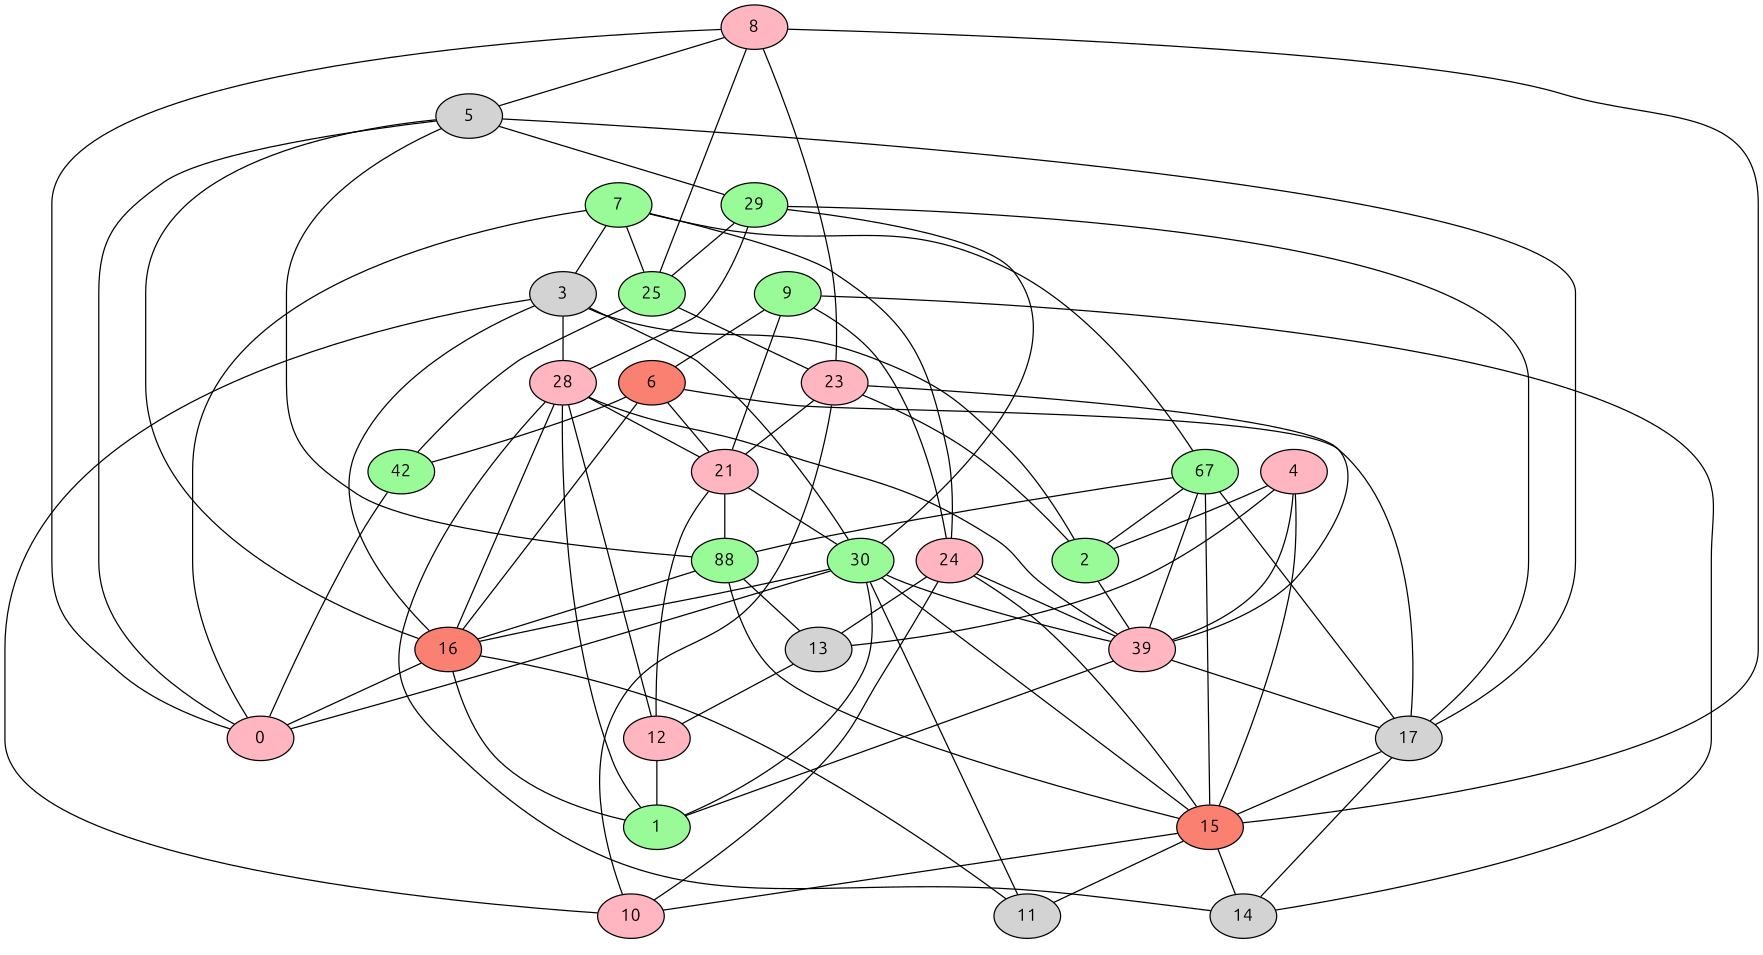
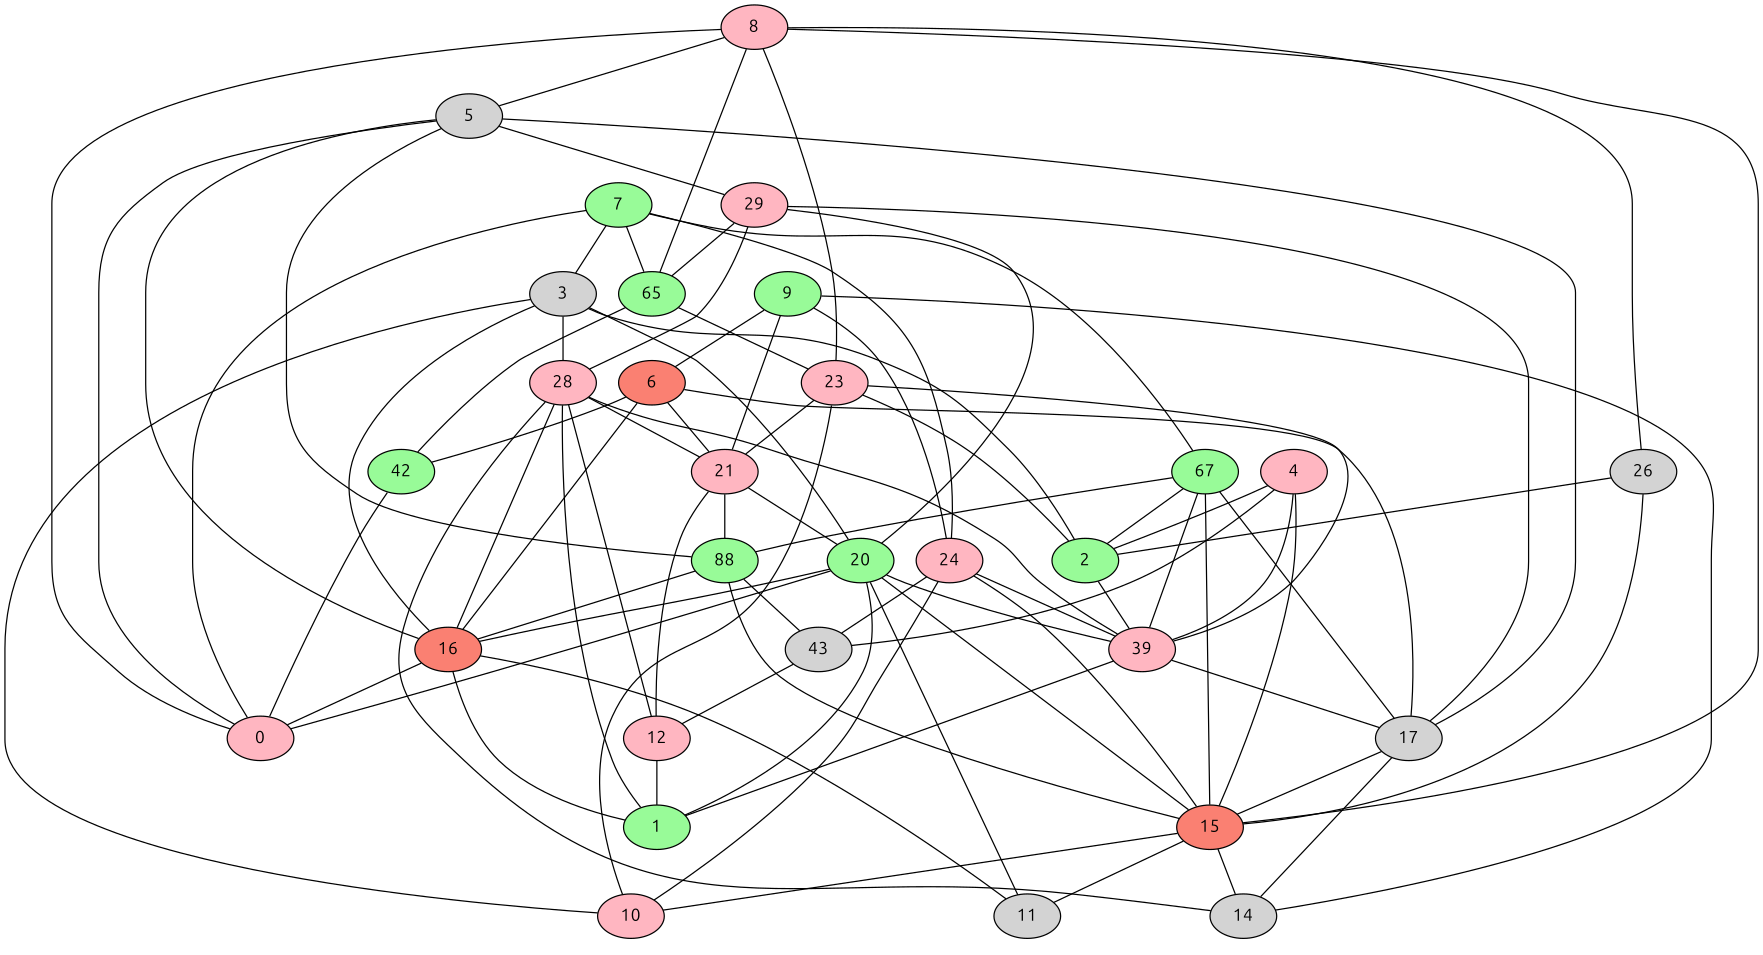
node "29": fillcolor palegreen -> lightpink
node "25": label "25" -> "65"
node "26": added
node "30": label "30" -> "20"
node "13": label "13" -> "43"
